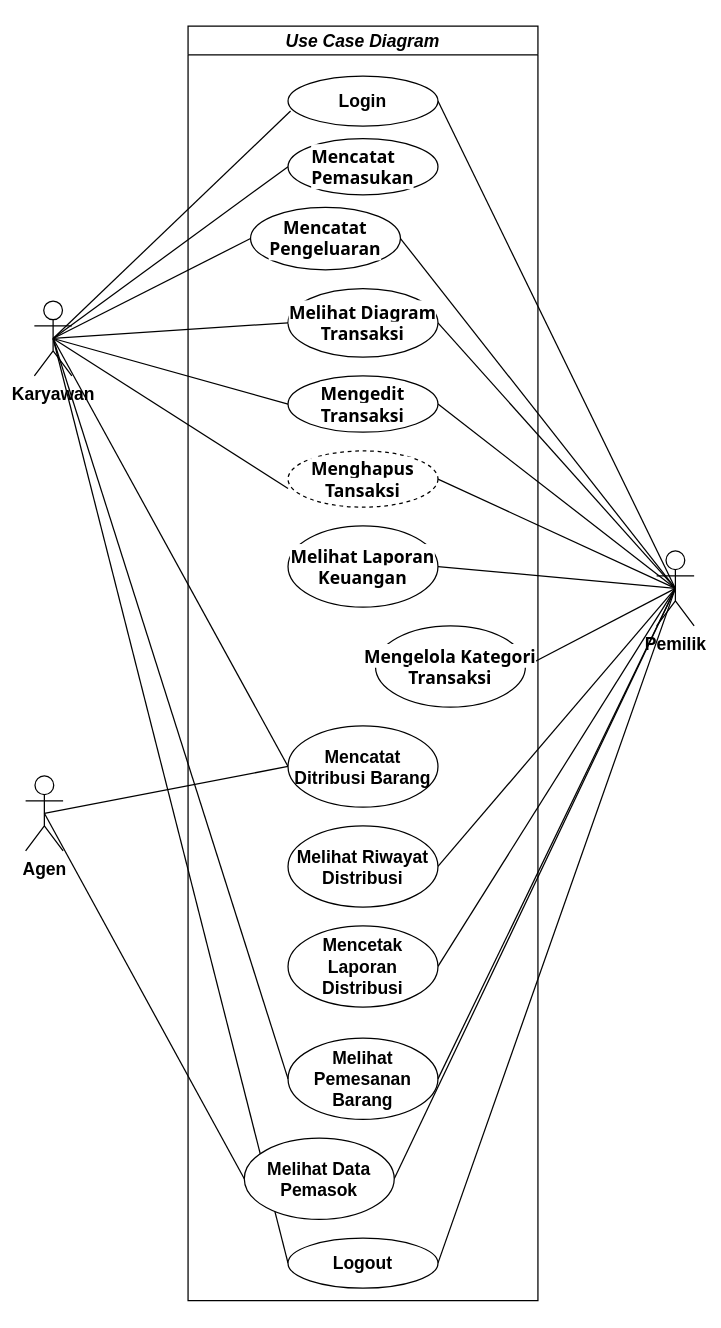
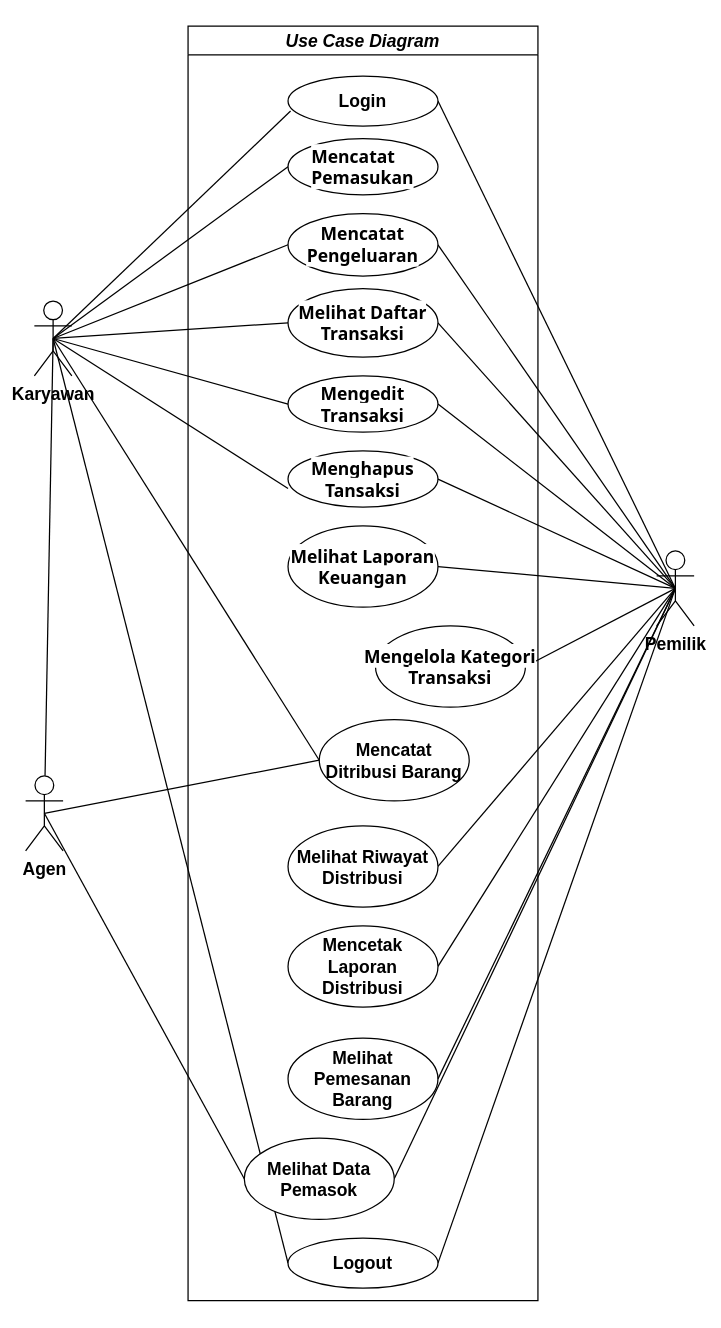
node "Mencatat Pengeluaran": moved (326, 238) -> (363, 244)
node "Melihat Diagram Transaksi": label "Melihat Diagram Transaksi" -> "Melihat Daftar Transaksi"
node "Menghapus Tansaksi": style dashed -> solid
edge "Karyawan" -- "Melihat Pemesanan Barang": now "Karyawan" -- "Agen"
node "Mencatat Ditribusi Barang": moved (363, 766) -> (394, 760)
